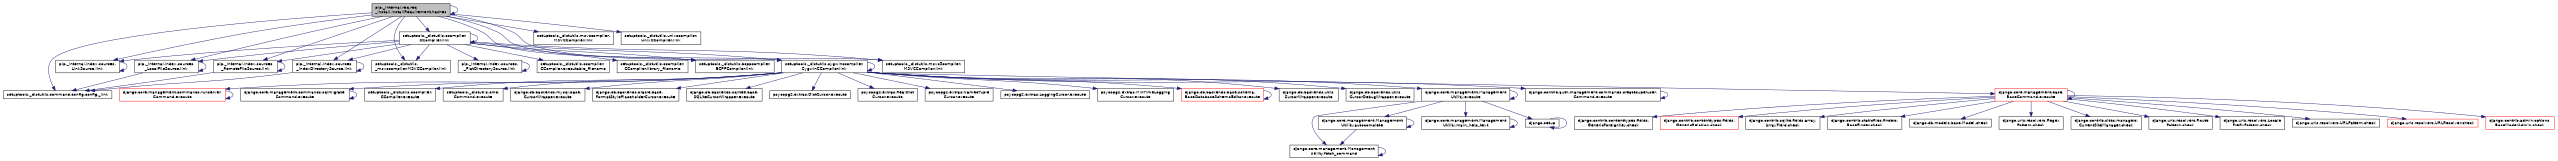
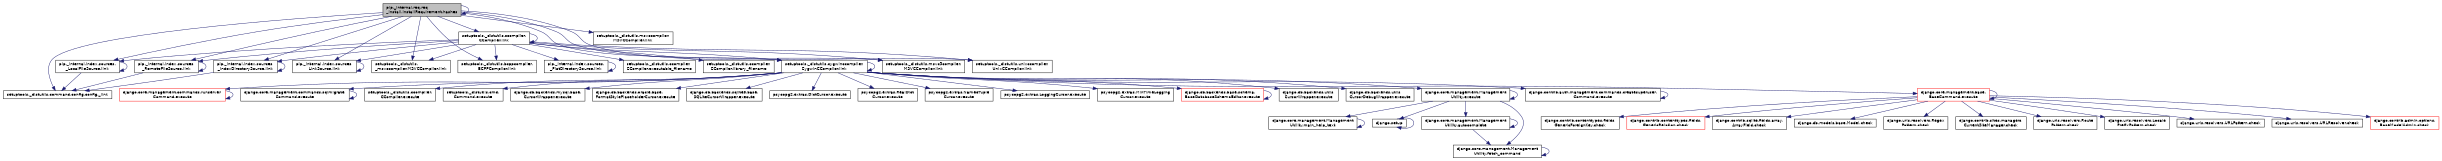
edge "setuptools._distutils.ccompiler. CCompiler.link" -> "setuptools._distutils.unixccompiler. UnixCCompiler.link": added
node "django.contrib.staticfiles.finders. BaseFinder.check": removed
node "django.urls.resolvers.URLResolver.check": color red -> black
